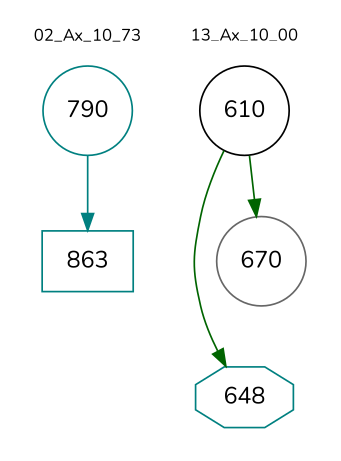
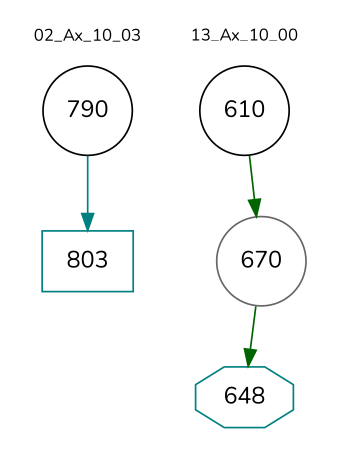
cluster "02_Ax_10_73": label "02_Ax_10_73" -> "02_Ax_10_03"
node "790": color teal -> black
edge "610" -> "648": now "670" -> "648"
node "863": label "863" -> "803"
